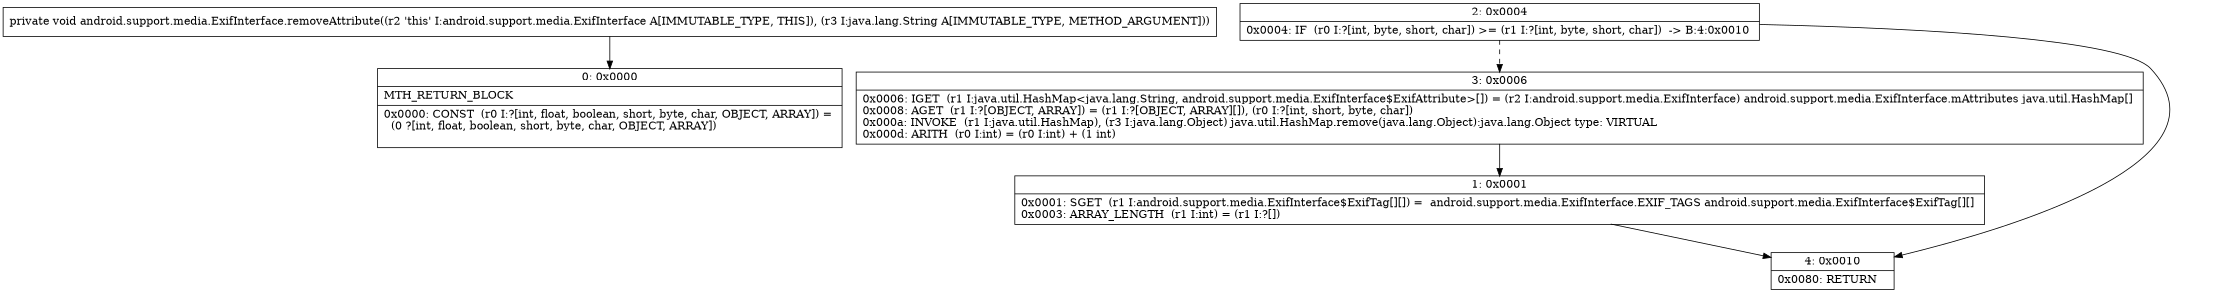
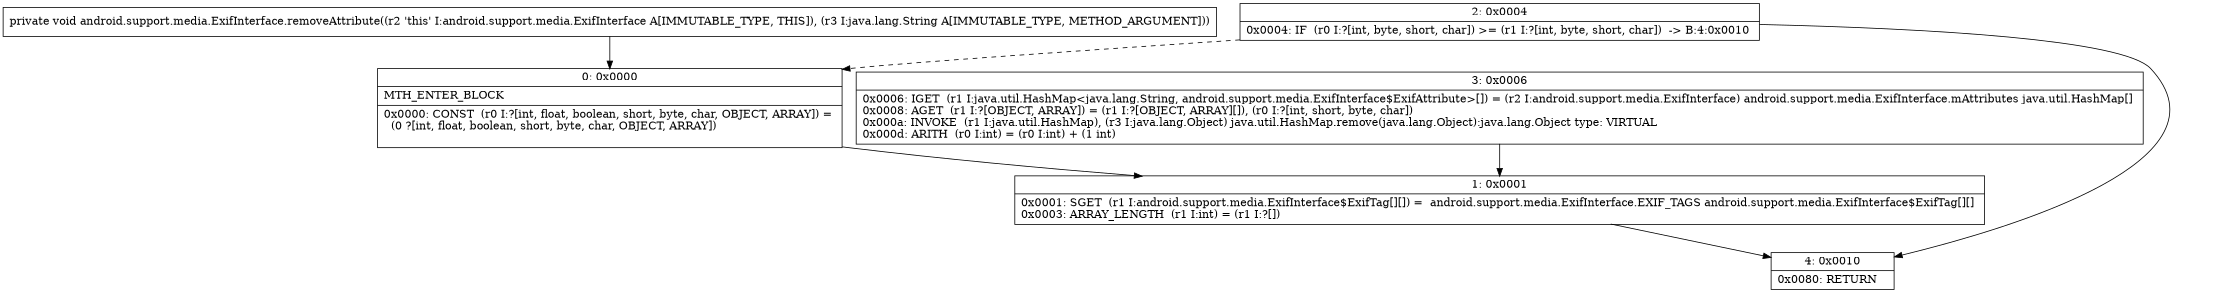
edge "2: 0x0004" -> "3: 0x0006": now "2: 0x0004" -> "0: 0x0000"
node "0: 0x0000": text "MTH_RETURN_BLOCK" -> "MTH_ENTER_BLOCK"
edge "0: 0x0000" -> "1: 0x0001": added
